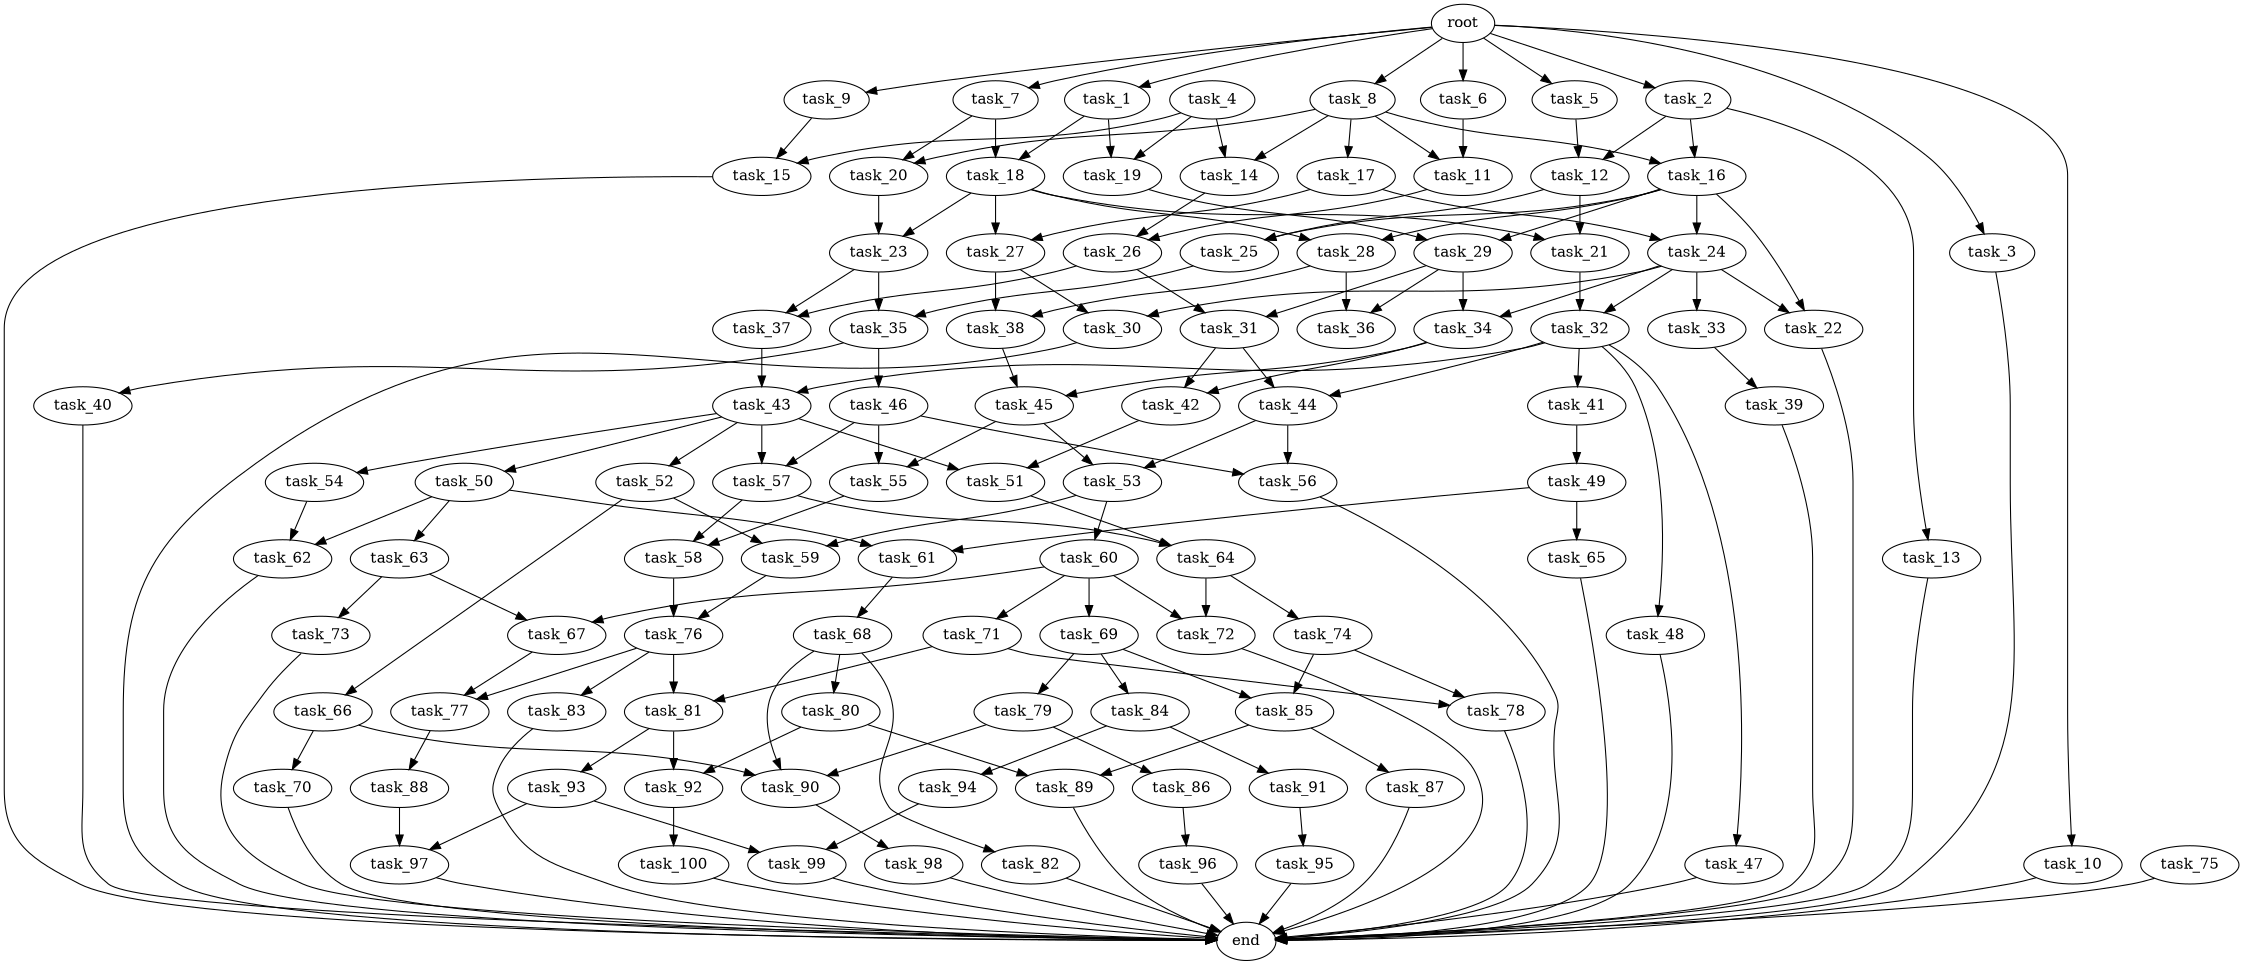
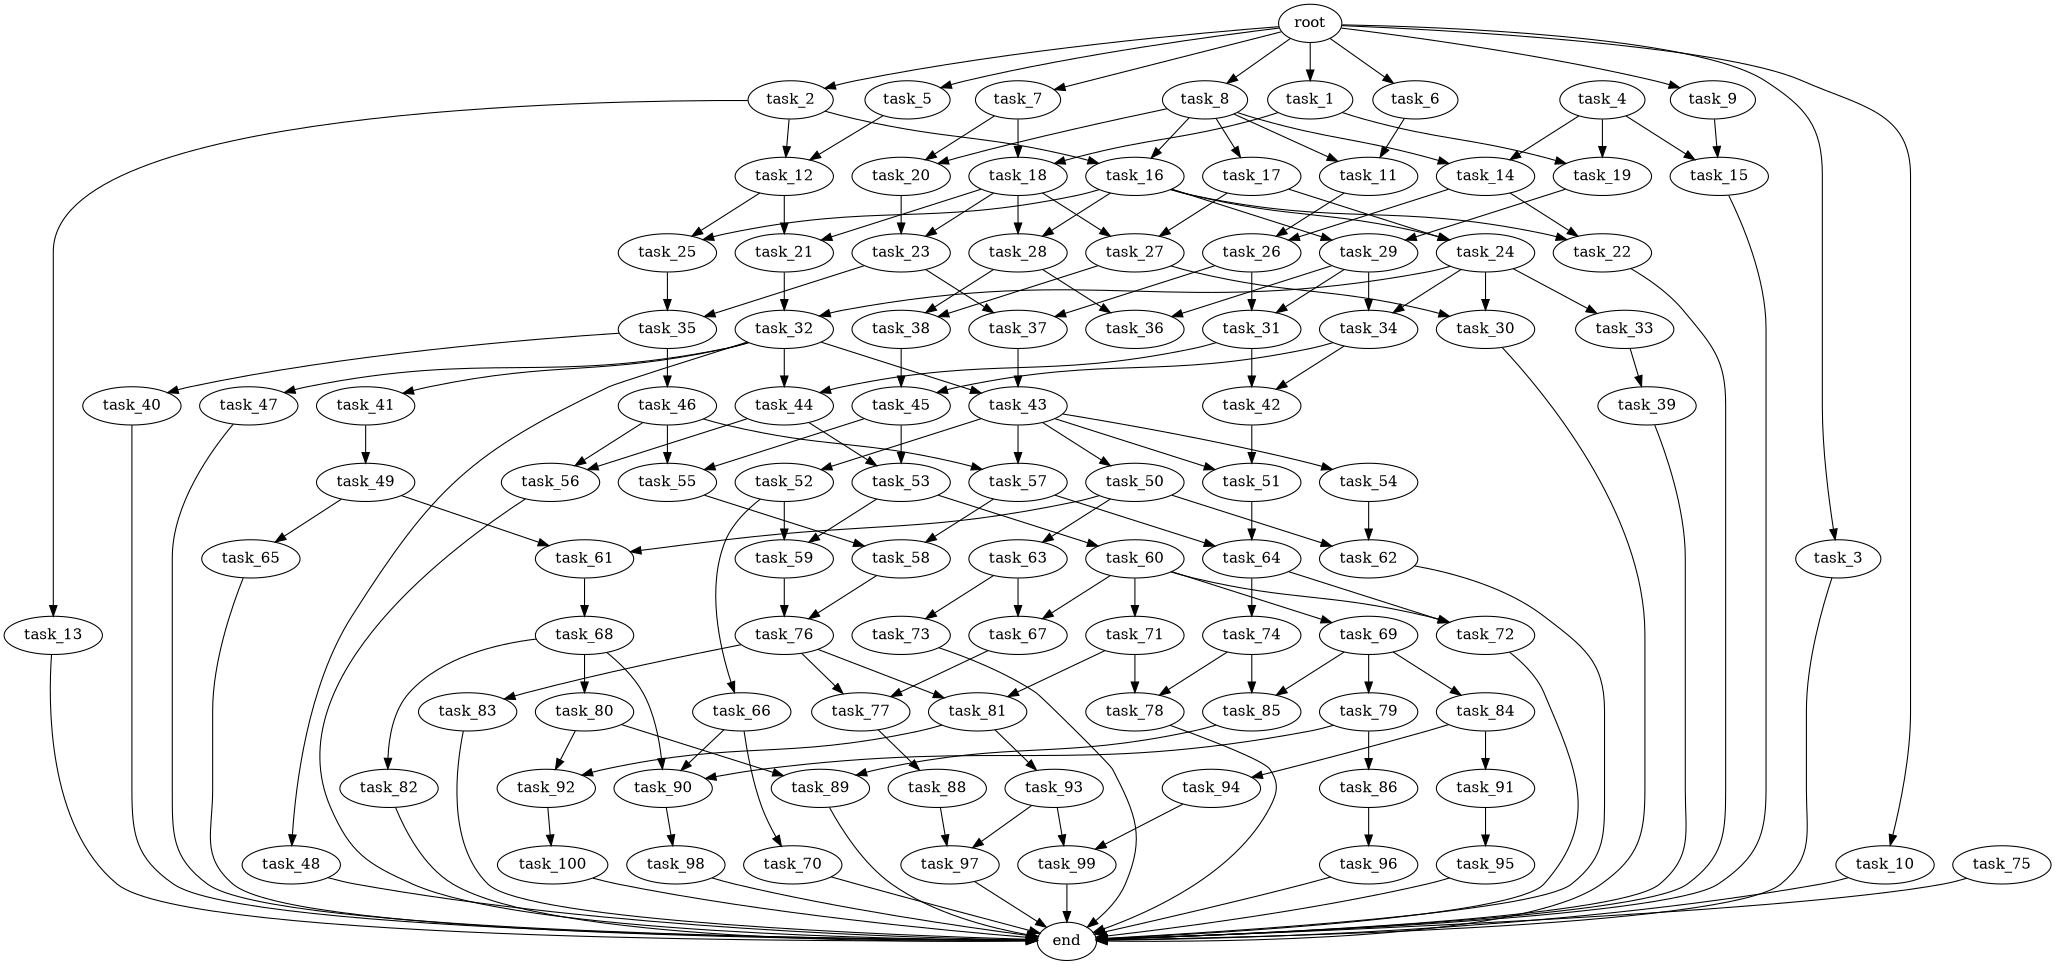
edge "task_24" -> "task_22": now "task_14" -> "task_22"
node "task_87": removed
